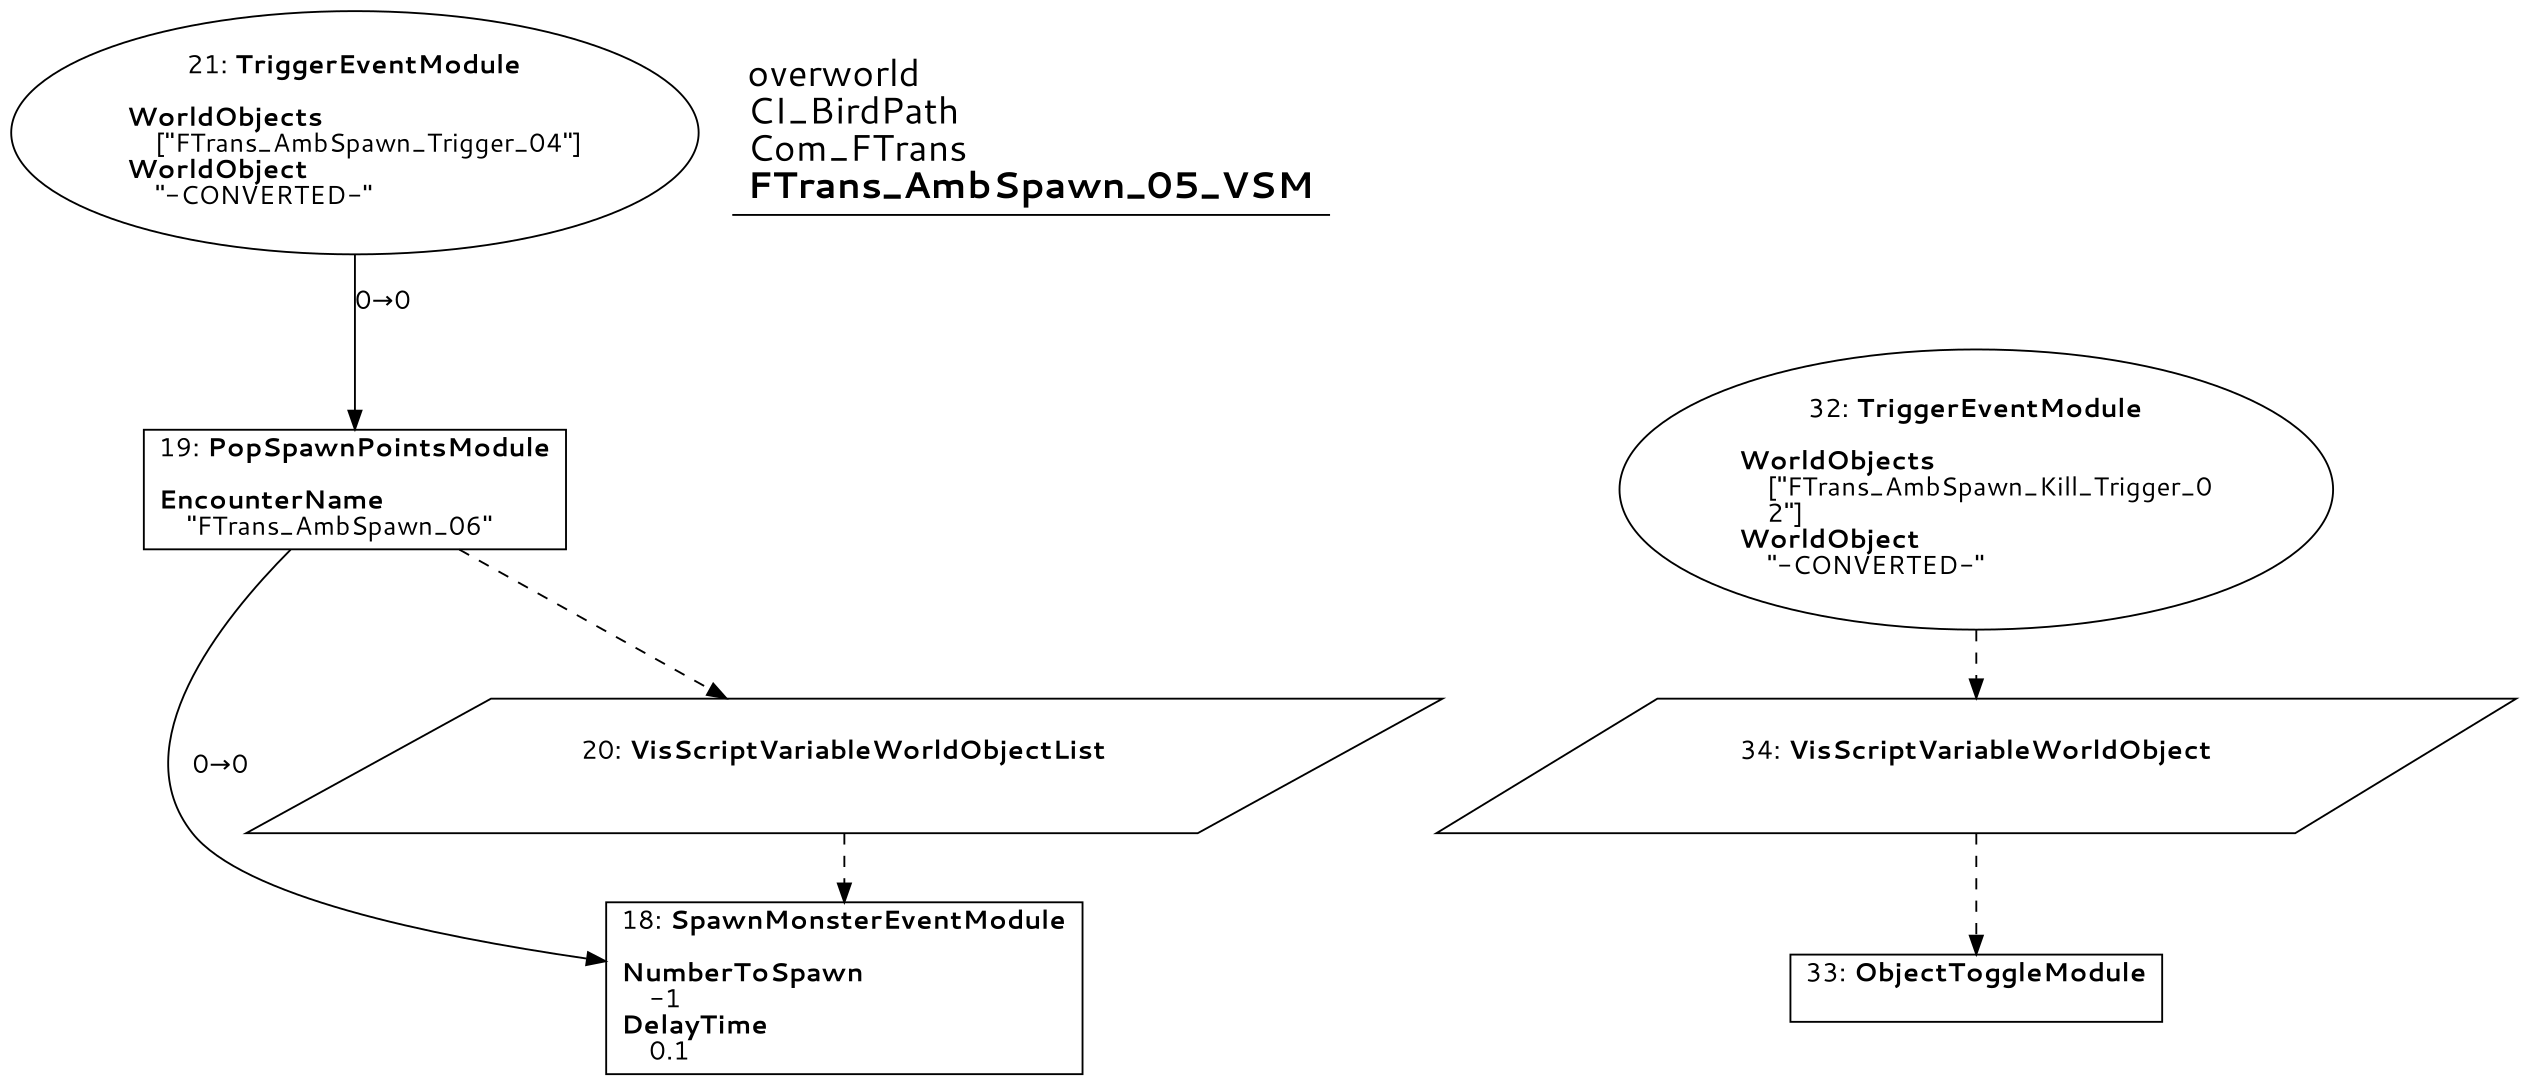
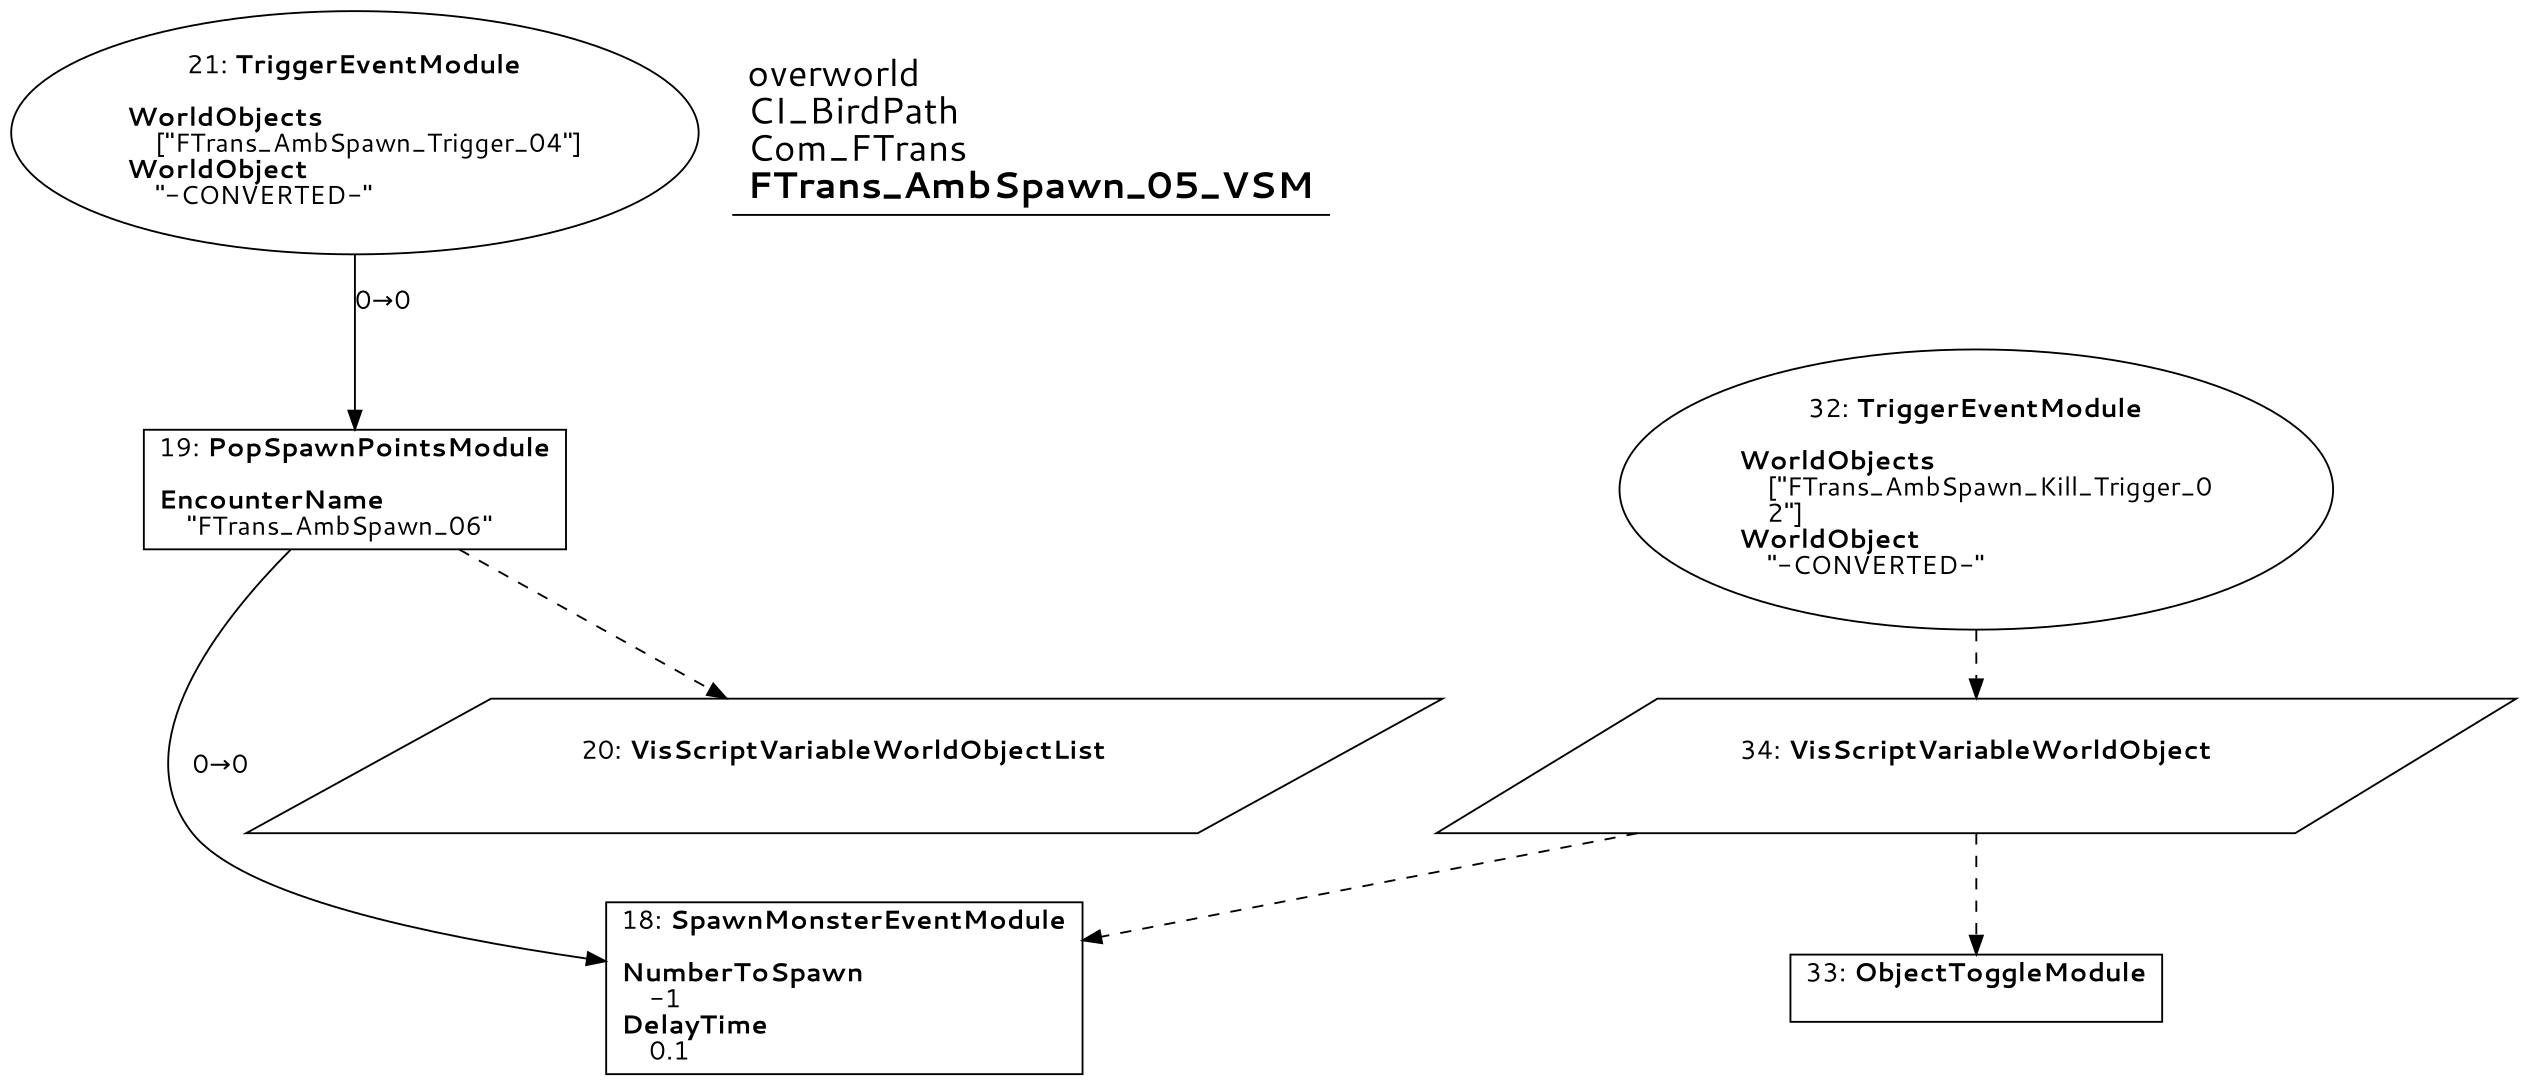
edge "20:" -> "18:": now "34:" -> "18:"
